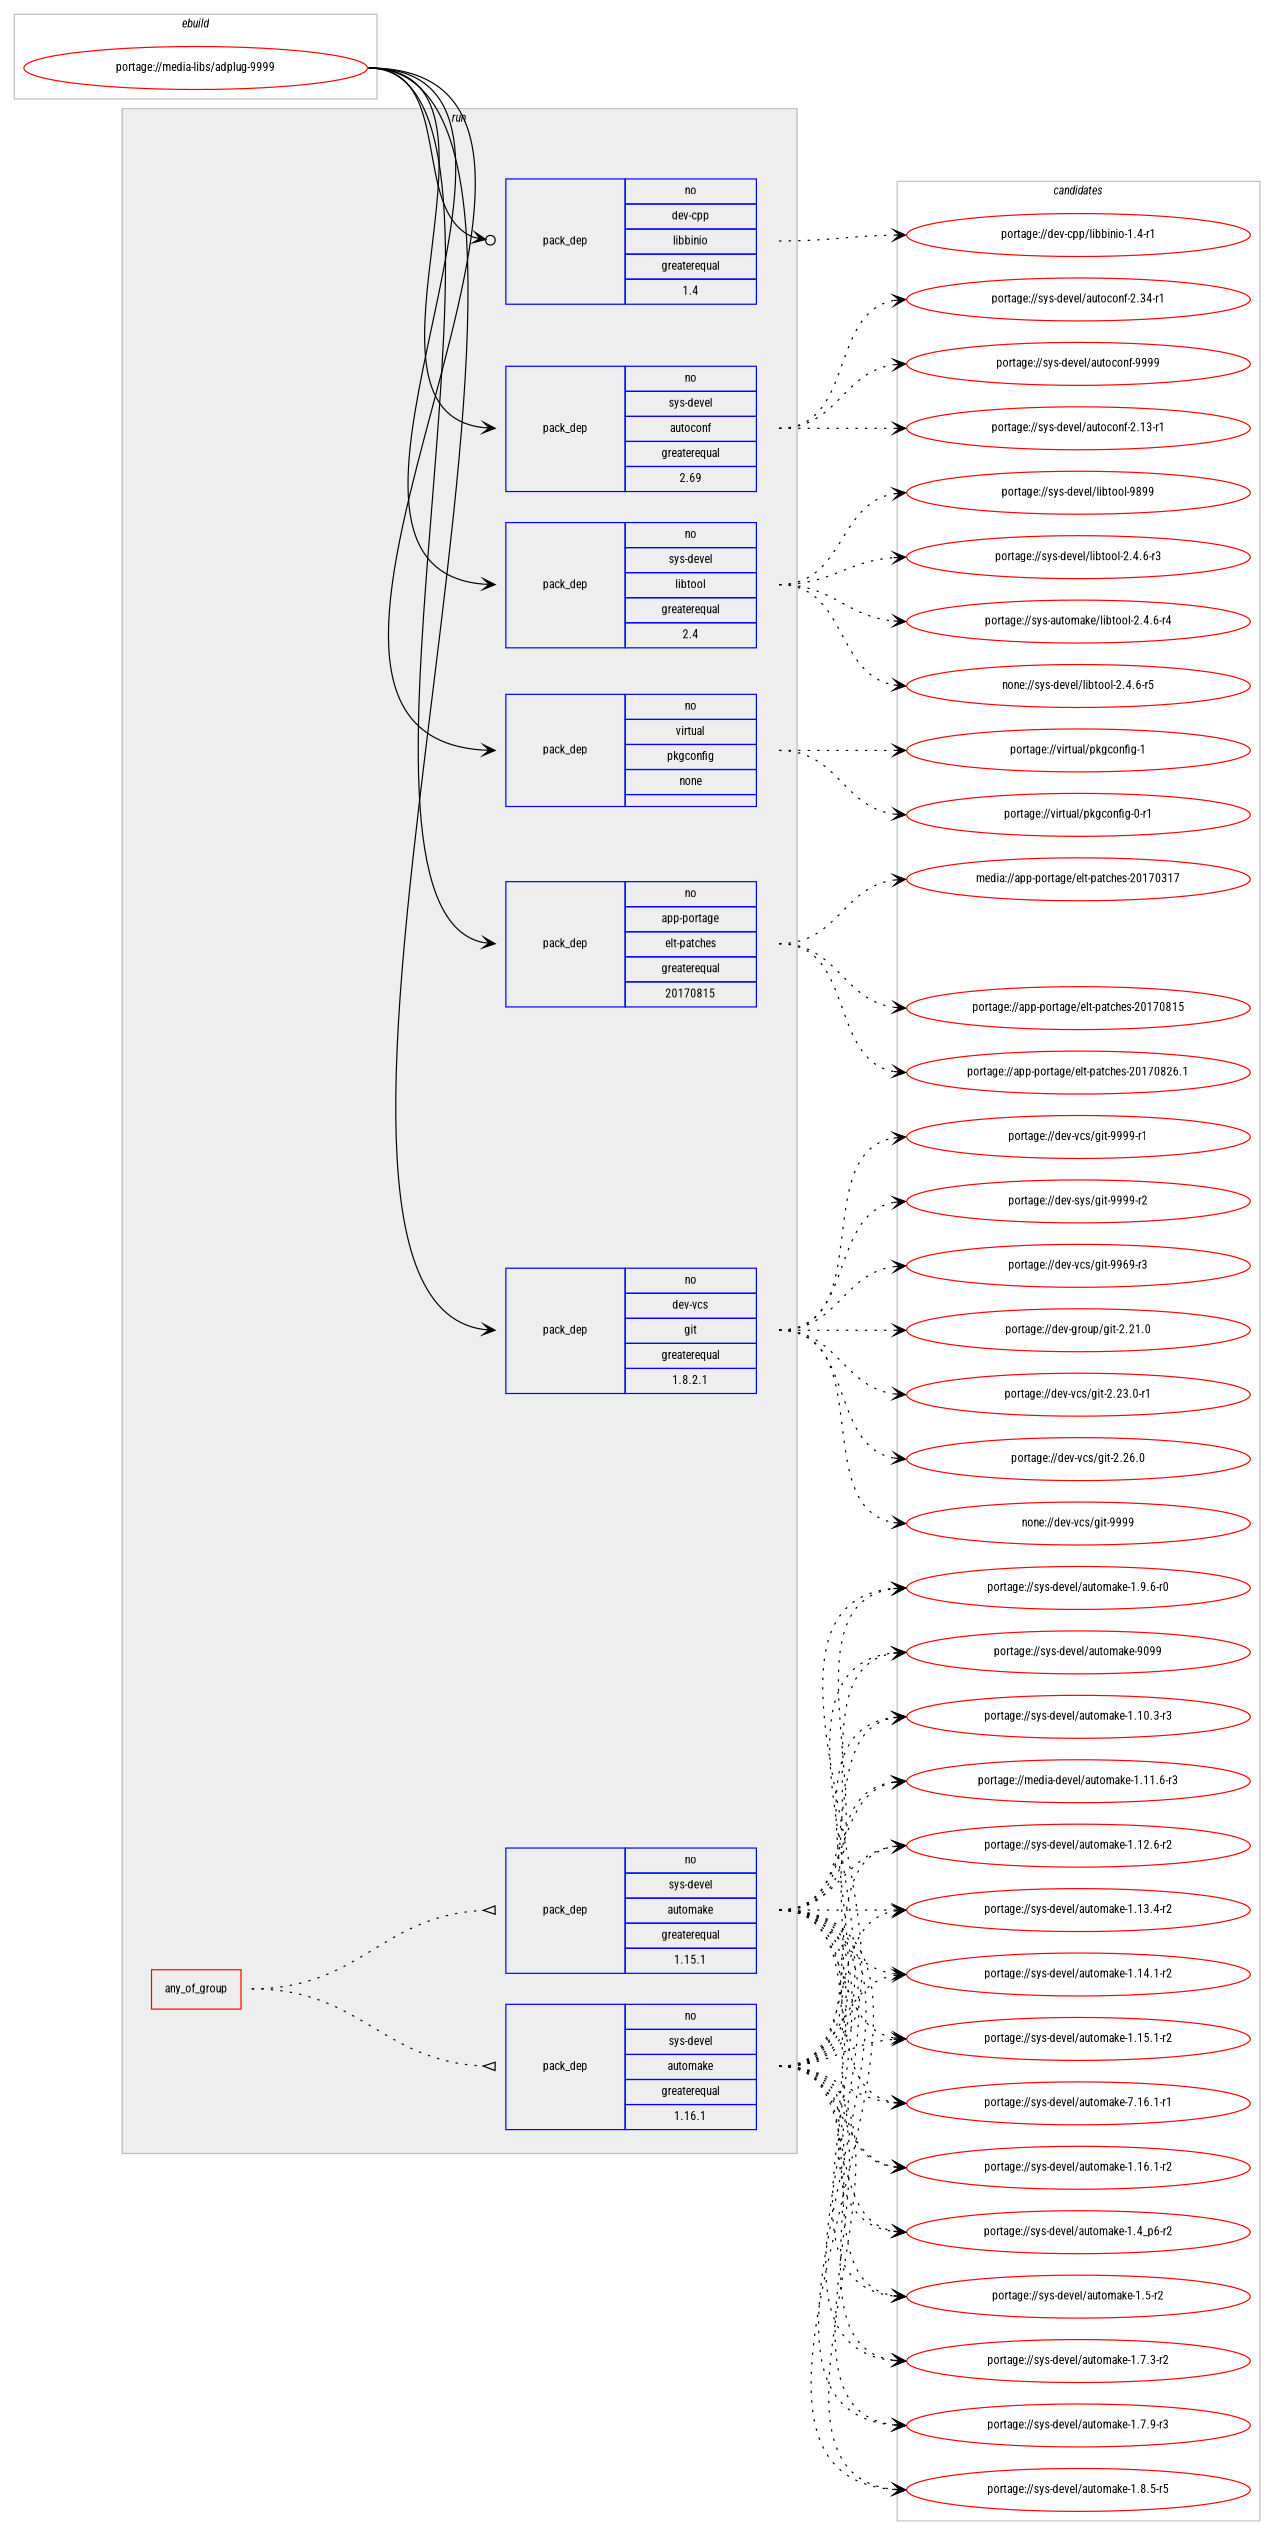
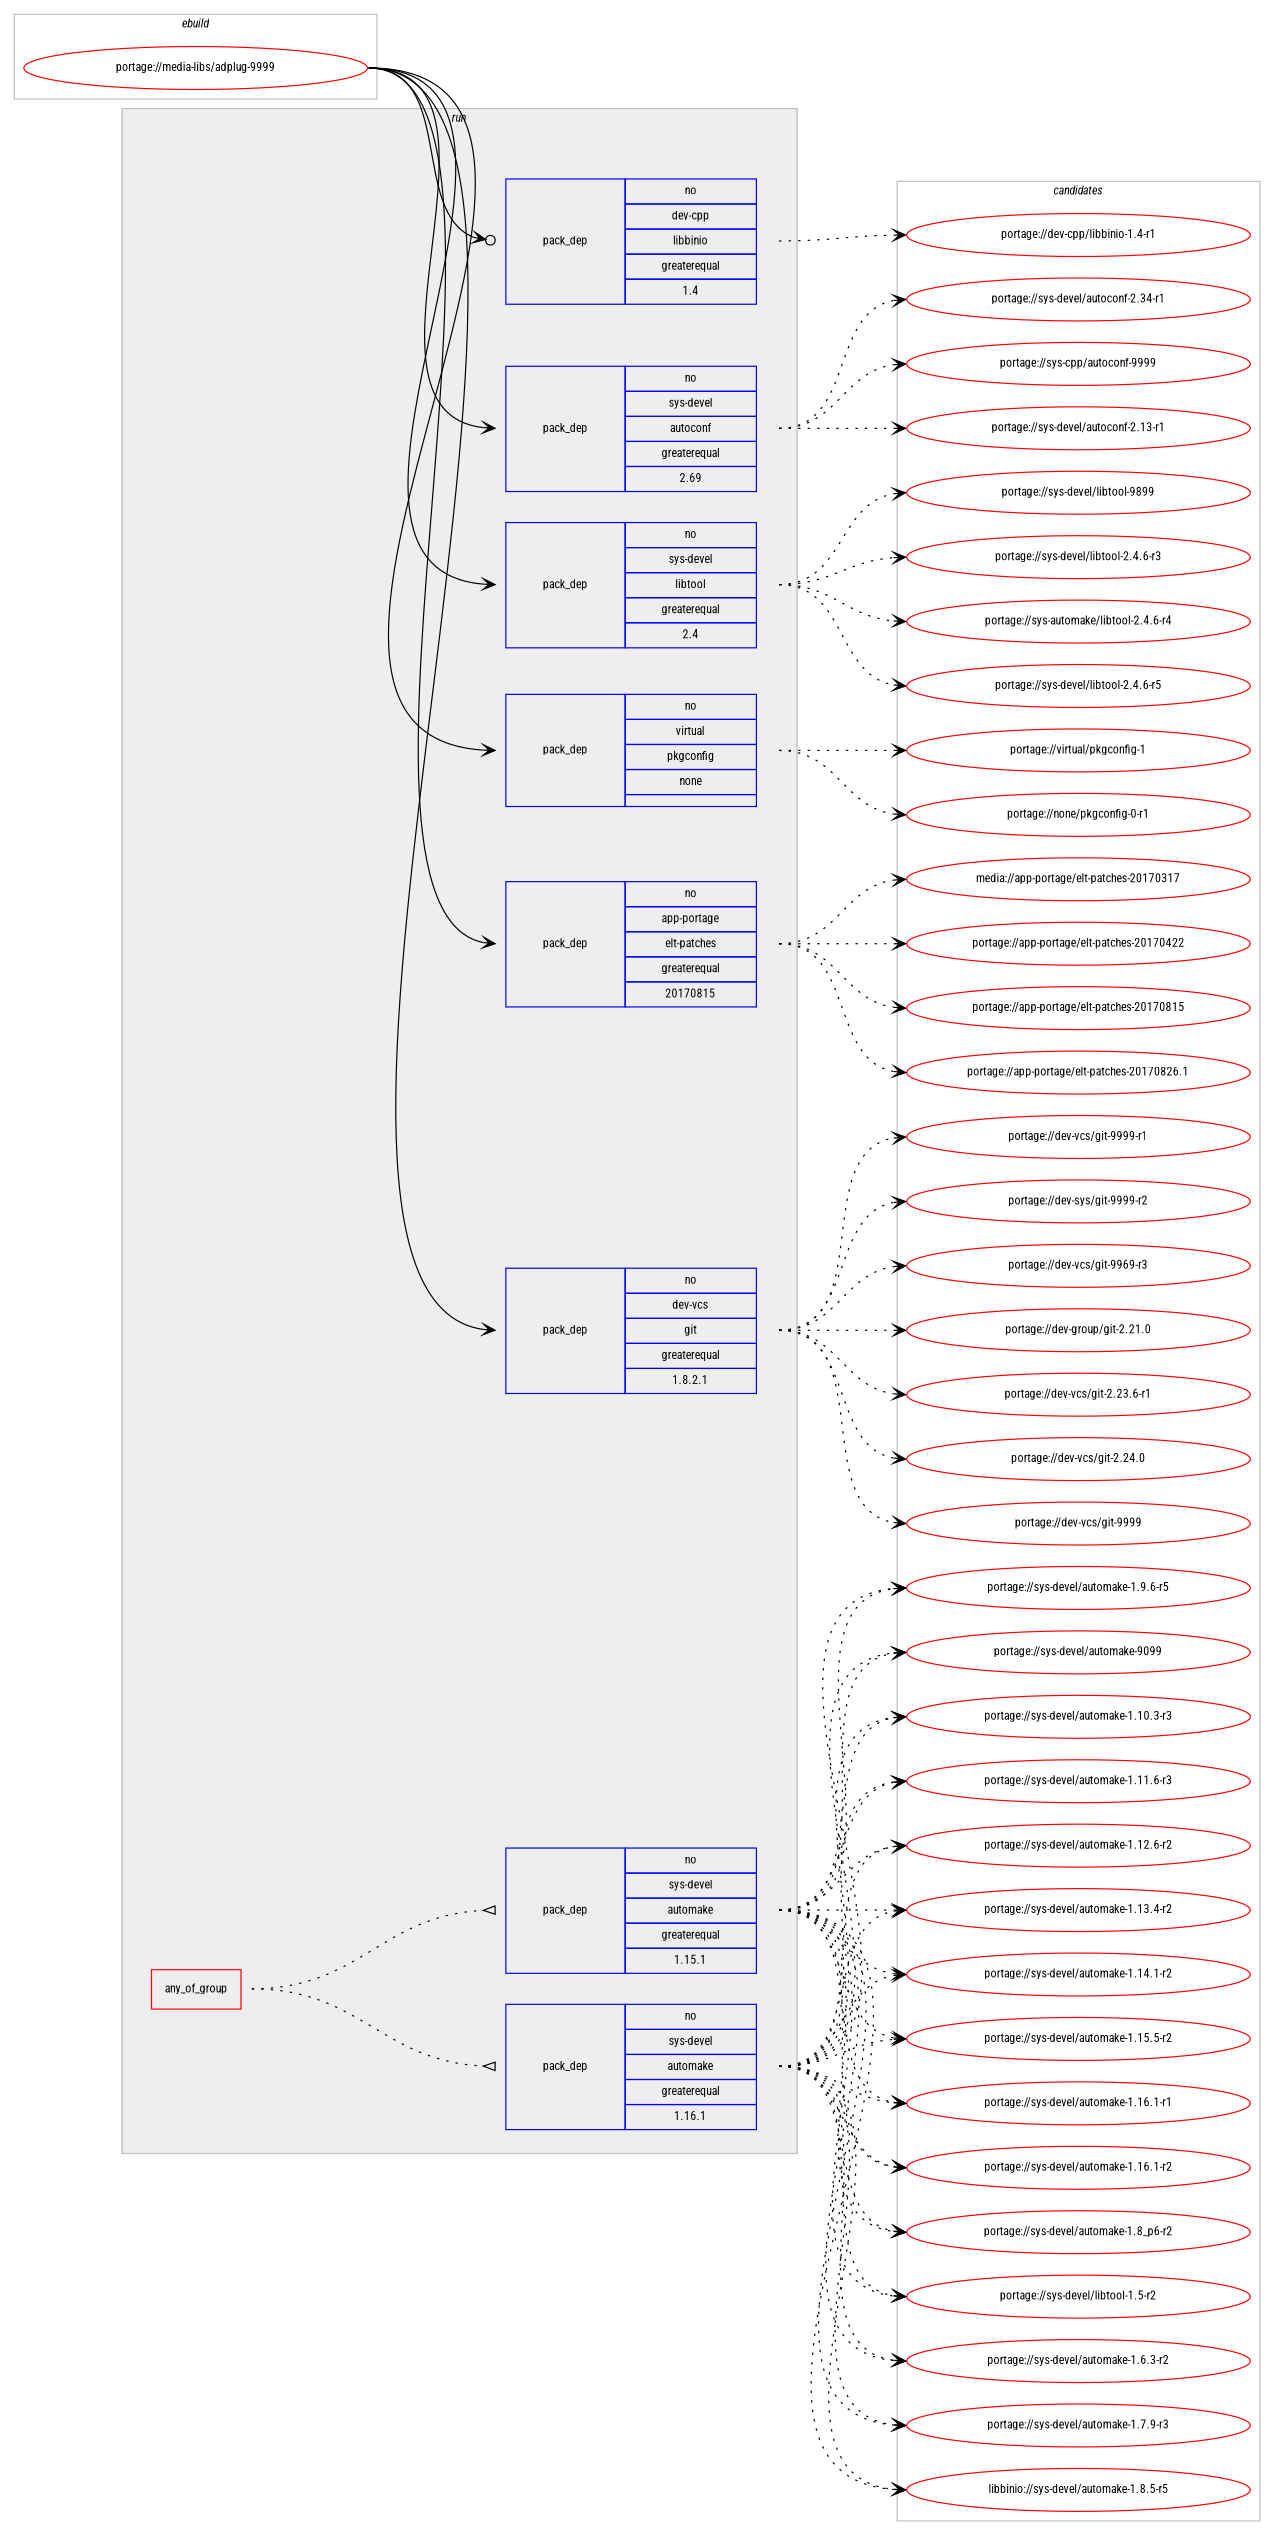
node "portage://sys-devel/autoconf-9999": label "portage://sys-devel/autoconf-9999" -> "portage://sys-cpp/autoconf-9999"
node "none://sys-devel/libtool-2.4.6-r5": label "none://sys-devel/libtool-2.4.6-r5" -> "portage://sys-devel/libtool-2.4.6-r5"
node "portage://virtual/pkgconfig-0-r1": label "portage://virtual/pkgconfig-0-r1" -> "portage://none/pkgconfig-0-r1"
node "portage://app-portage/elt-patches-20170422": added
node "portage://dev-vcs/git-2.23.0-r1": label "portage://dev-vcs/git-2.23.0-r1" -> "portage://dev-vcs/git-2.23.6-r1"
node "portage://dev-vcs/git-2.26.0": label "portage://dev-vcs/git-2.26.0" -> "portage://dev-vcs/git-2.24.0"
node "none://dev-vcs/git-9999": label "none://dev-vcs/git-9999" -> "portage://dev-vcs/git-9999"
node "portage://sys-devel/automake-1.9.6-r0": label "portage://sys-devel/automake-1.9.6-r0" -> "portage://sys-devel/automake-1.9.6-r5"
node "portage://media-devel/automake-1.11.6-r3": label "portage://media-devel/automake-1.11.6-r3" -> "portage://sys-devel/automake-1.11.6-r3"
node "portage://sys-devel/automake-1.15.1-r2": label "portage://sys-devel/automake-1.15.1-r2" -> "portage://sys-devel/automake-1.15.5-r2"
node "portage://sys-devel/automake-7.16.1-r1": label "portage://sys-devel/automake-7.16.1-r1" -> "portage://sys-devel/automake-1.16.1-r1"
node "portage://sys-devel/automake-1.4_p6-r2": label "portage://sys-devel/automake-1.4_p6-r2" -> "portage://sys-devel/automake-1.8_p6-r2"
node "portage://sys-devel/automake-1.5-r2": label "portage://sys-devel/automake-1.5-r2" -> "portage://sys-devel/libtool-1.5-r2"
node "portage://sys-devel/automake-1.7.3-r2": label "portage://sys-devel/automake-1.7.3-r2" -> "portage://sys-devel/automake-1.6.3-r2"
node "portage://sys-devel/automake-1.8.5-r5": label "portage://sys-devel/automake-1.8.5-r5" -> "libbinio://sys-devel/automake-1.8.5-r5"
